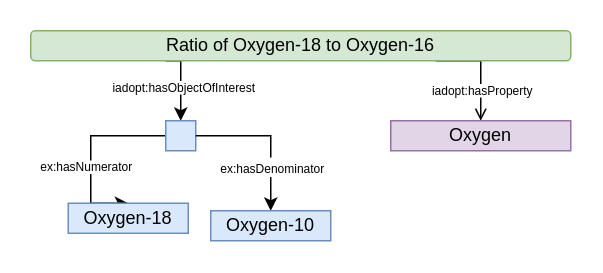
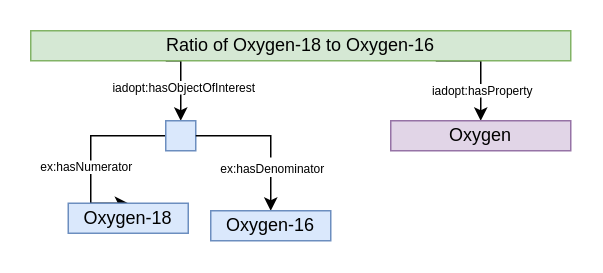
node "Ratio of Oxygen-18 to Oxygen-16": shape rounded rectangle -> rectangle
edge "Ratio of Oxygen-18 to Oxygen-16" -> "Oxygen": arrowhead open -> classic
node "Oxygen-10": label "Oxygen-10" -> "Oxygen-16"
